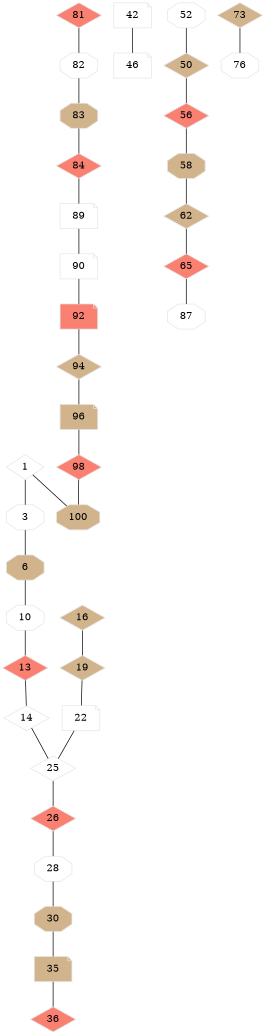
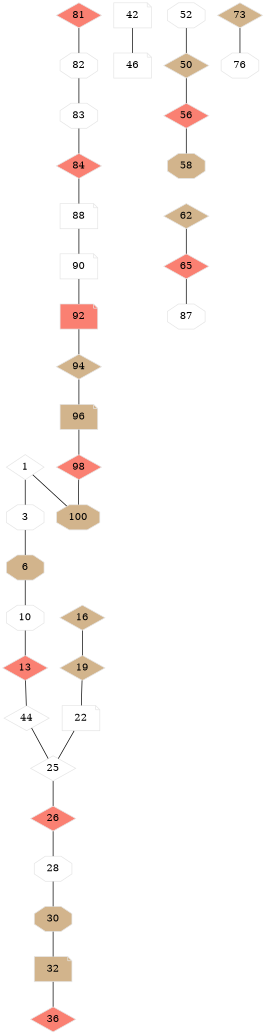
node "83": fillcolor tan -> white
edge "58" -- "62": removed
node "89": label "89" -> "88"
node "14": label "14" -> "44"
node "35": label "35" -> "32"
